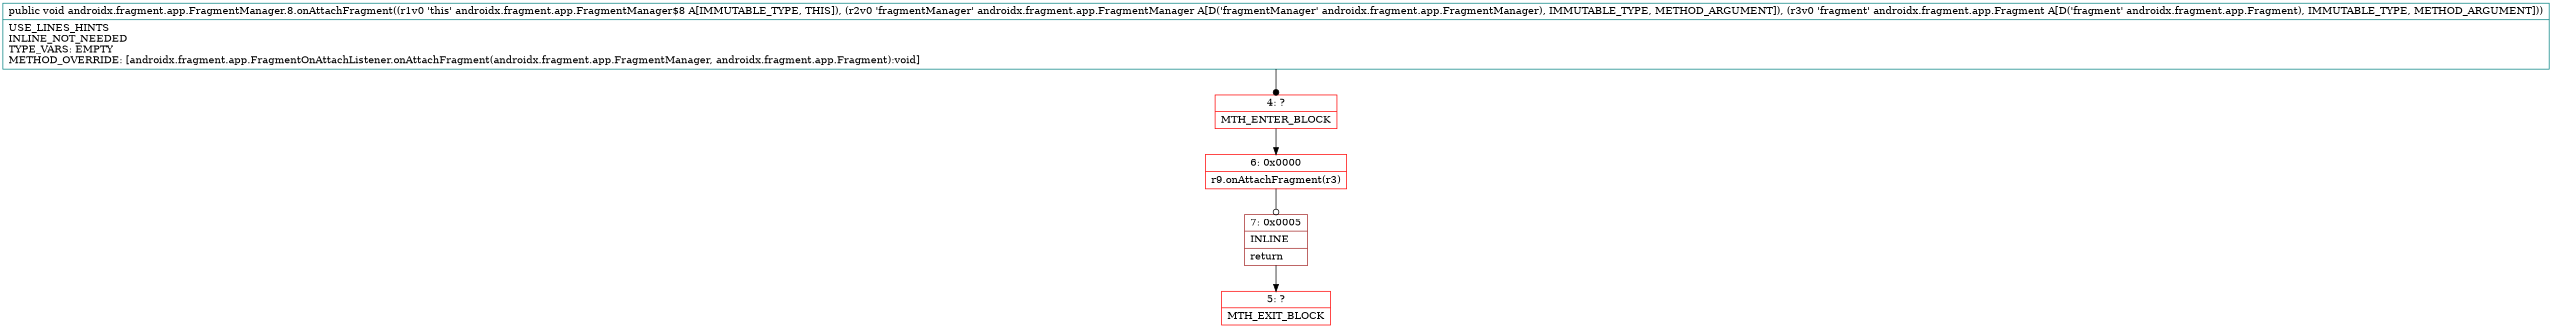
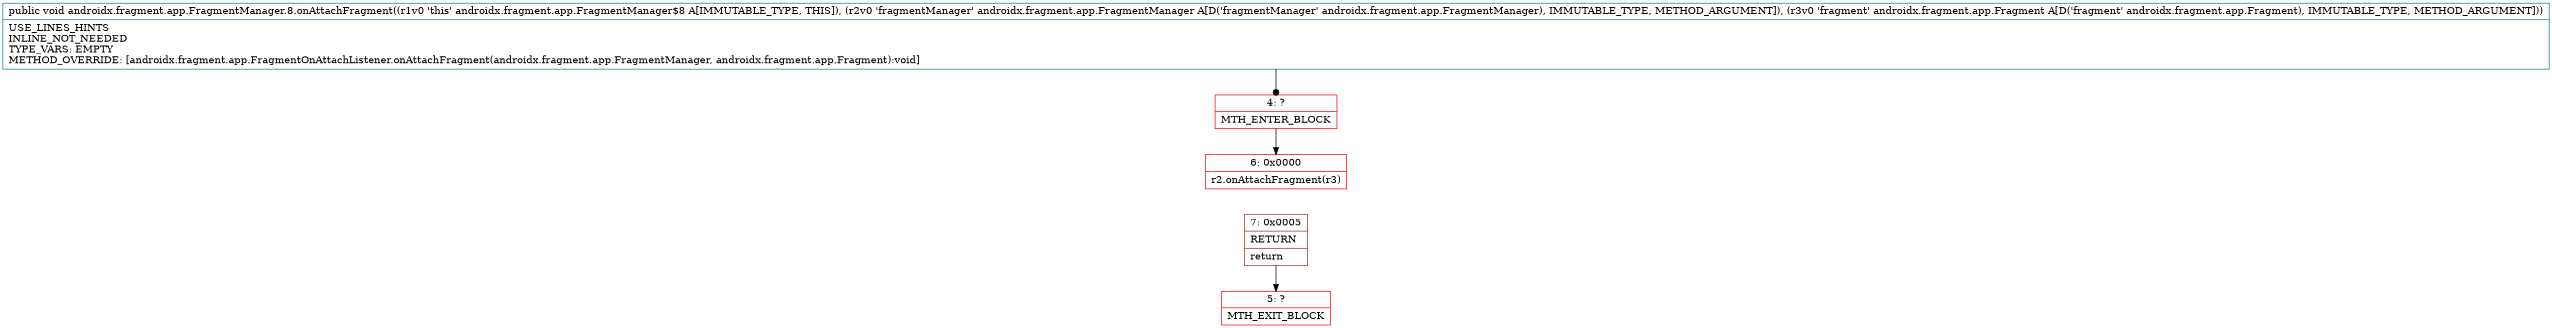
node "6: 0x0000": text "r9.onAttachFragment(r3)" -> "r2.onAttachFragment(r3)"
edge "6: 0x0000" -> "7: 0x0005": removed
node "7: 0x0005": text "INLINE" -> "RETURN"
